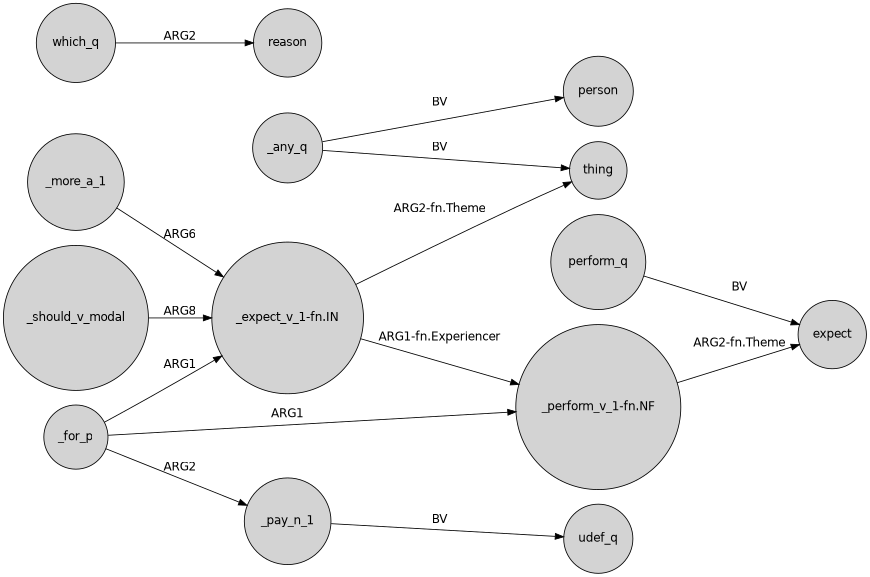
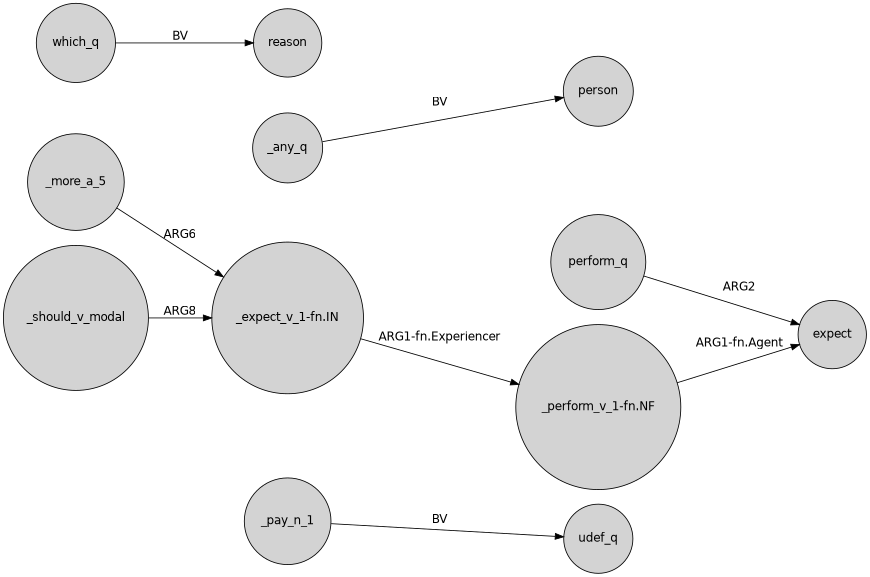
edge "which_q" -> "reason": label "ARG2" -> "BV"
node "thing": removed
node "_more_a_1": label "_more_a_1" -> "_more_a_5"
edge "perform_q" -> "expect": label "BV" -> "ARG2"
edge "_perform_v_1-fn.NF" -> "expect": label "ARG2-fn.Theme" -> "ARG1-fn.Agent"
node "_for_p": removed
